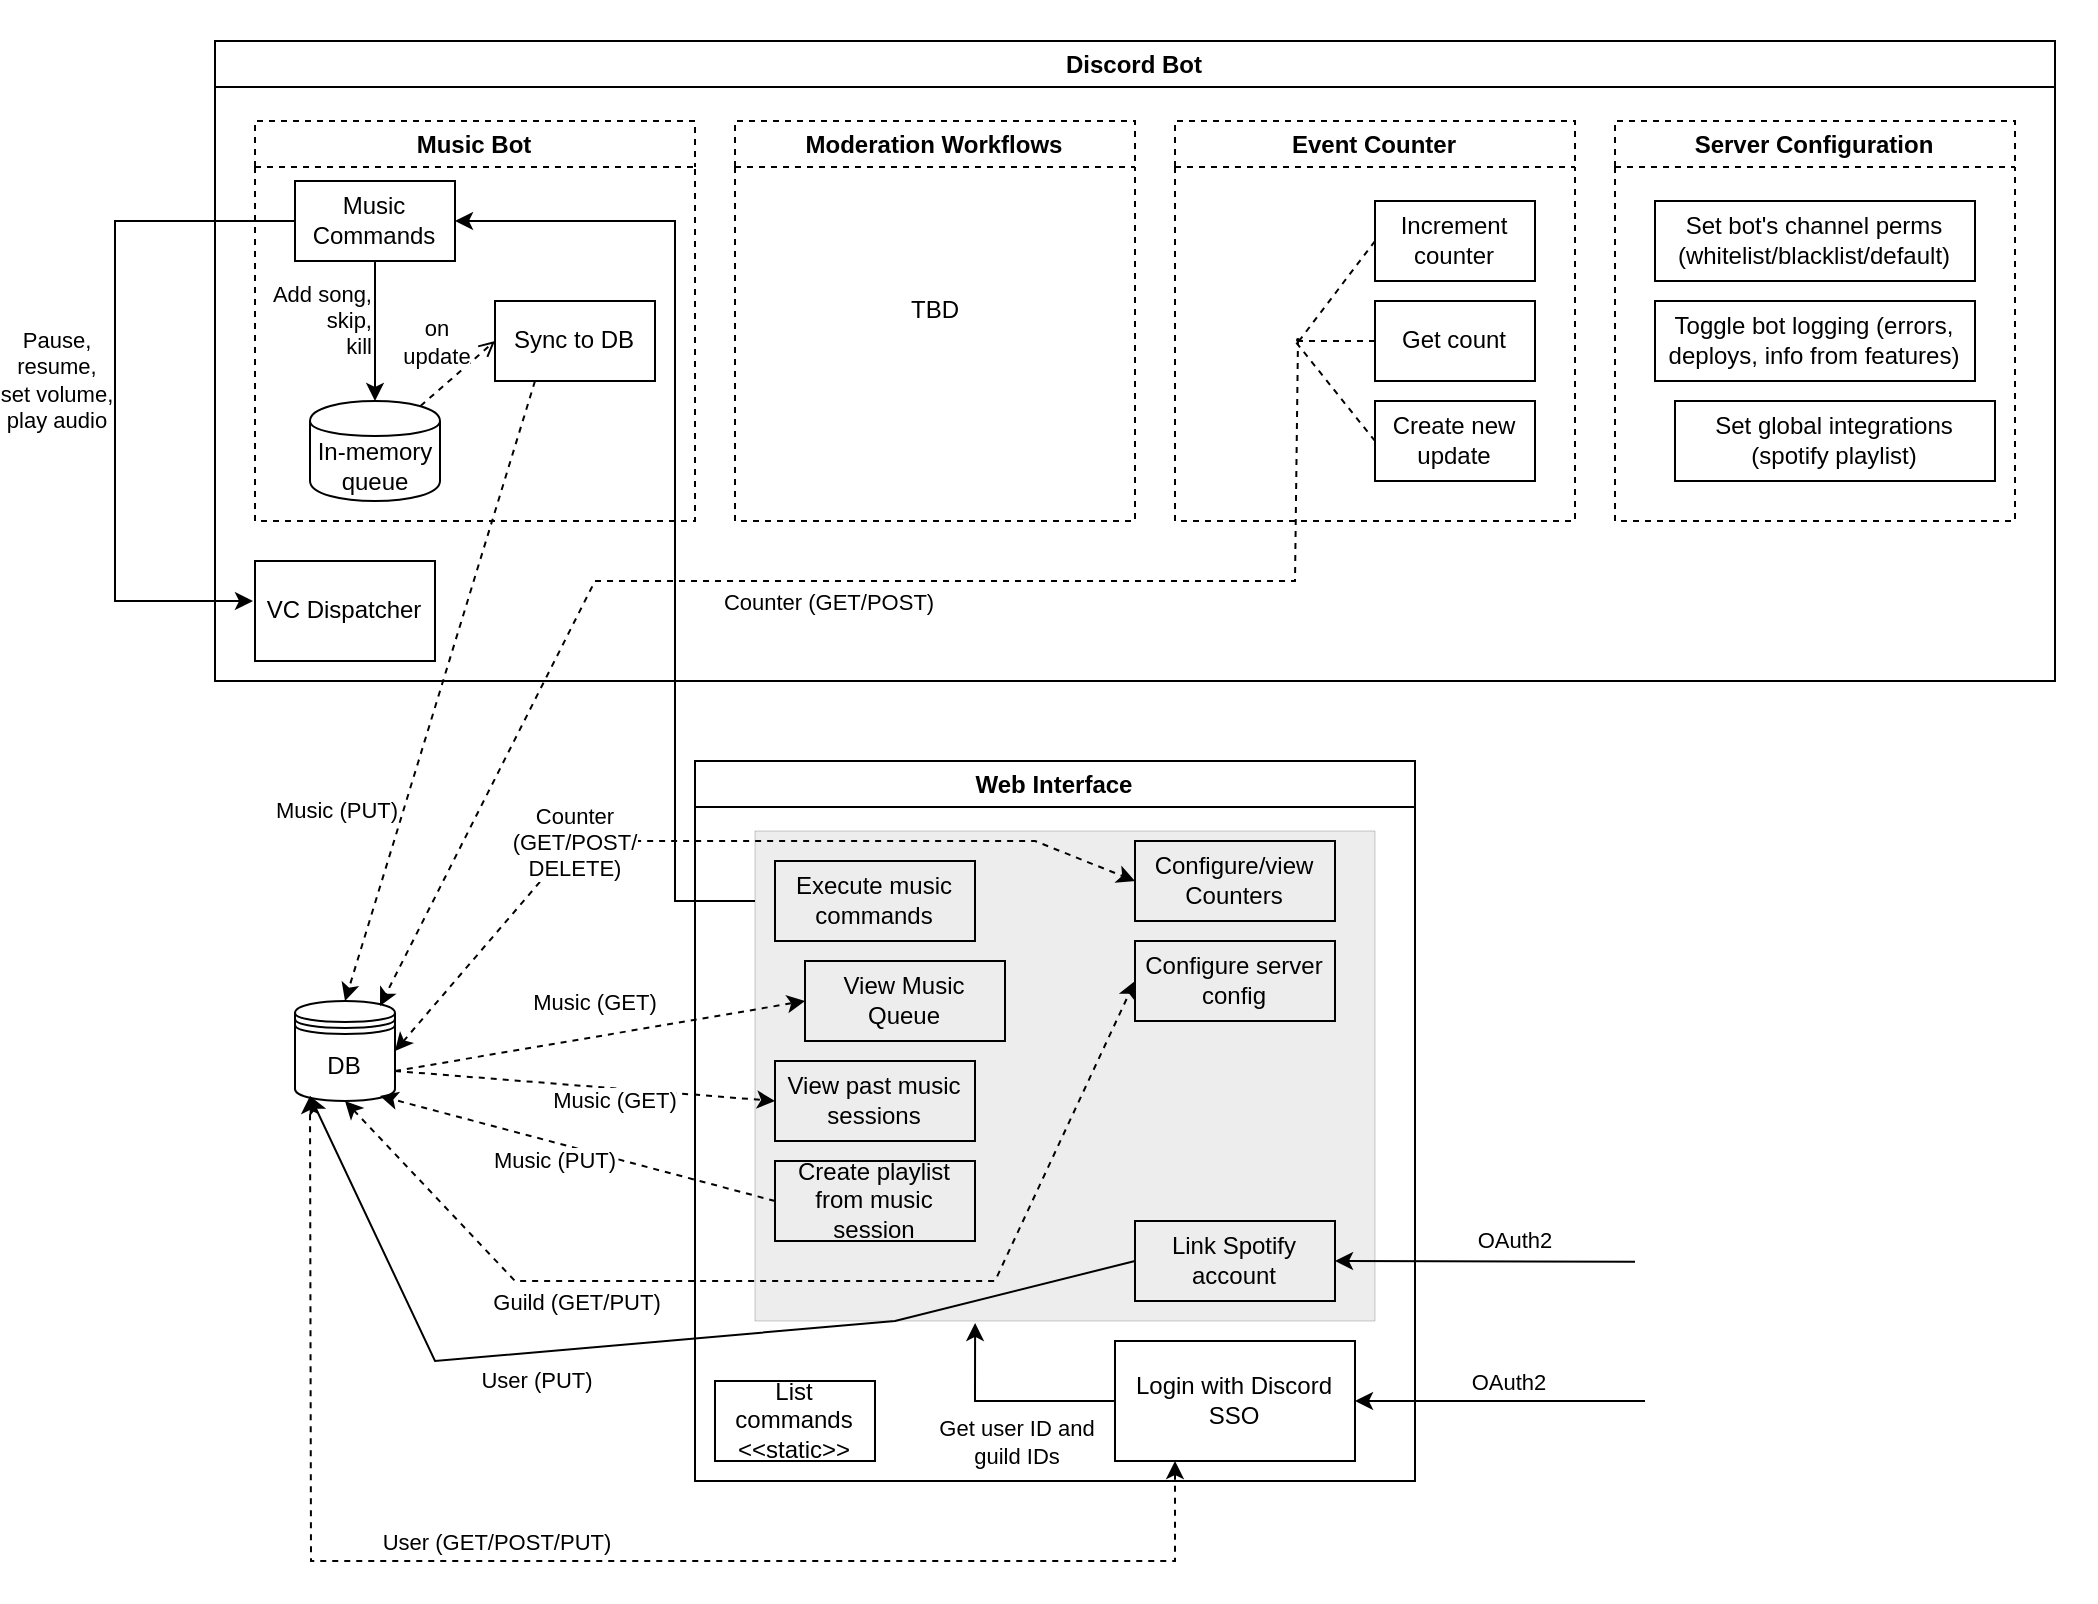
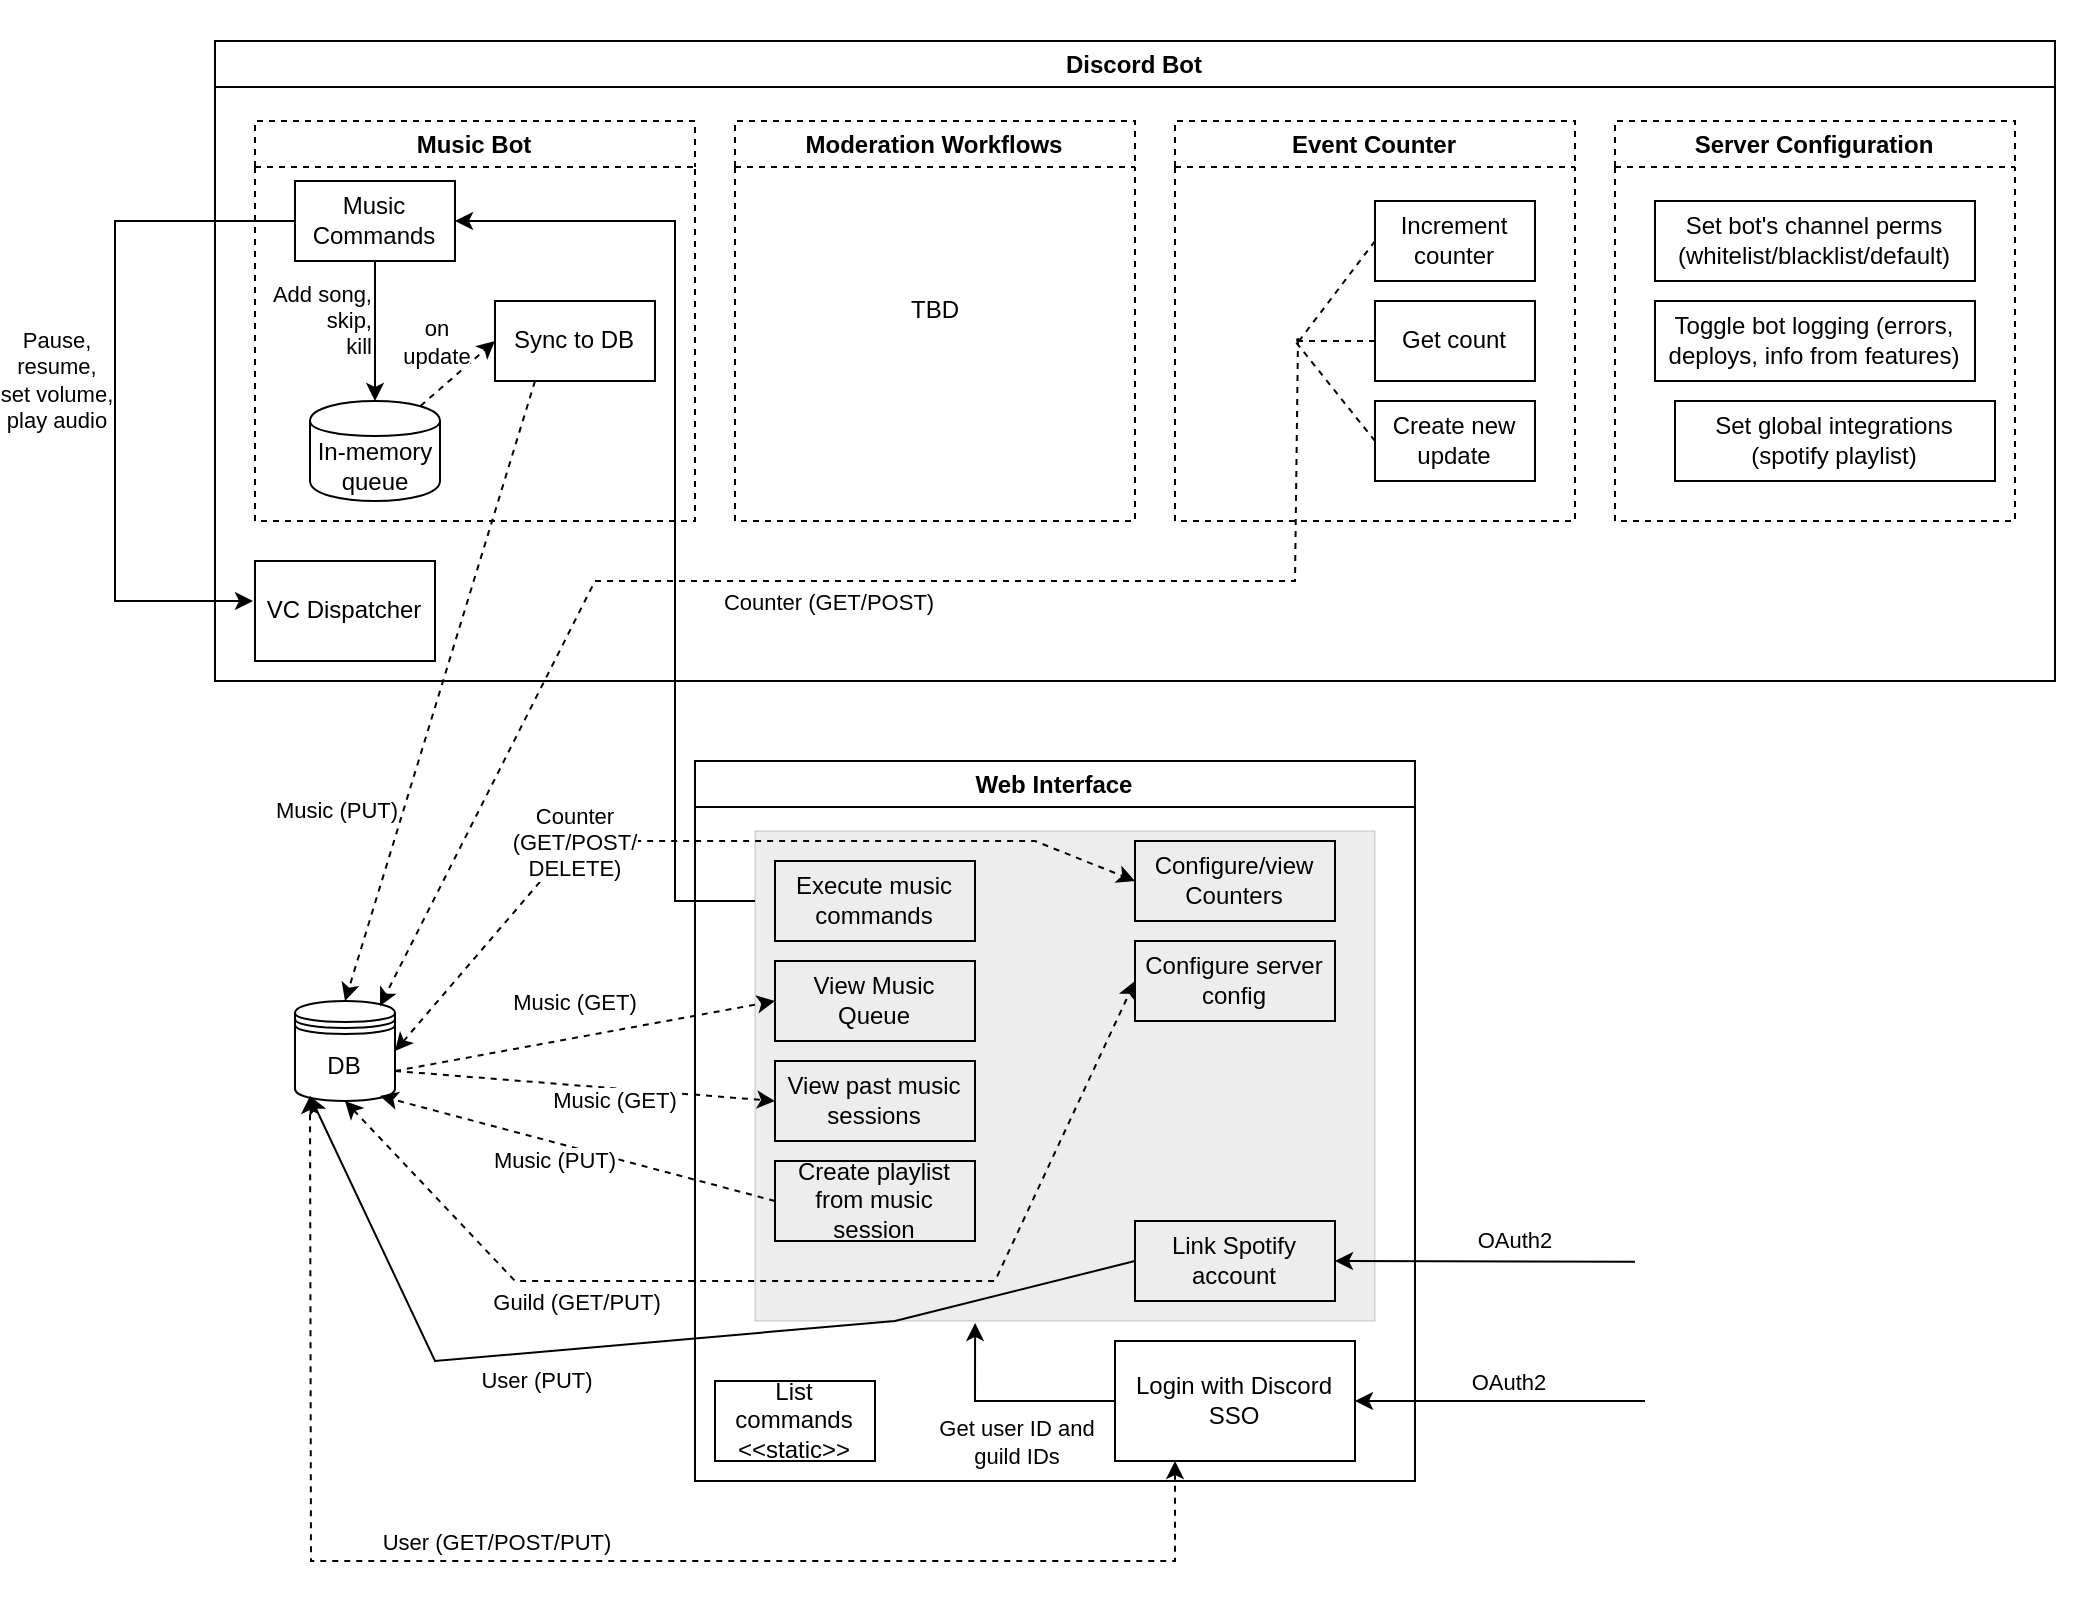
edge "In-memory queue" -> "Sync to DB": arrowhead open -> classic
node "View Music Queue": moved (905, 1001) -> (875, 1001)
